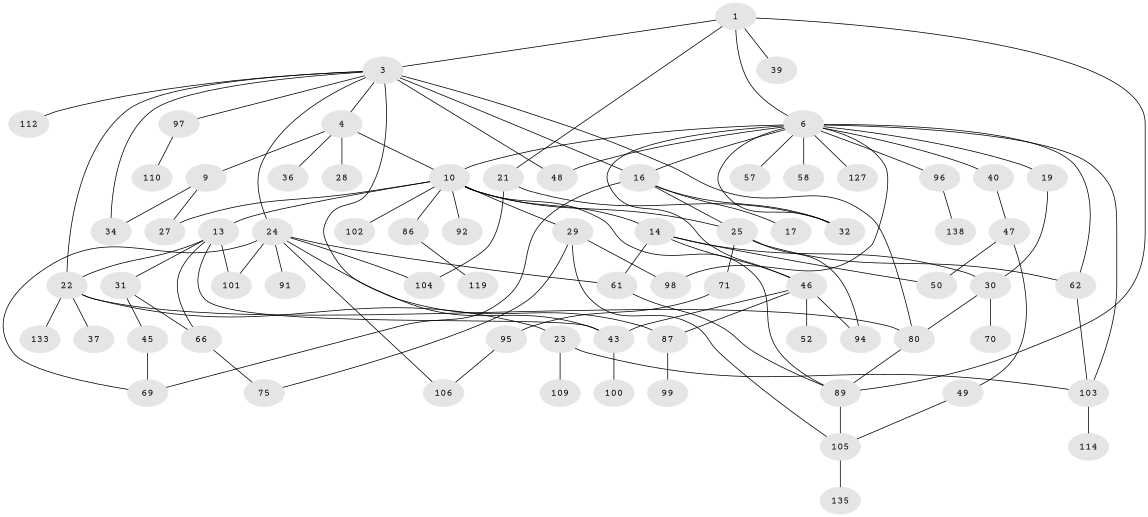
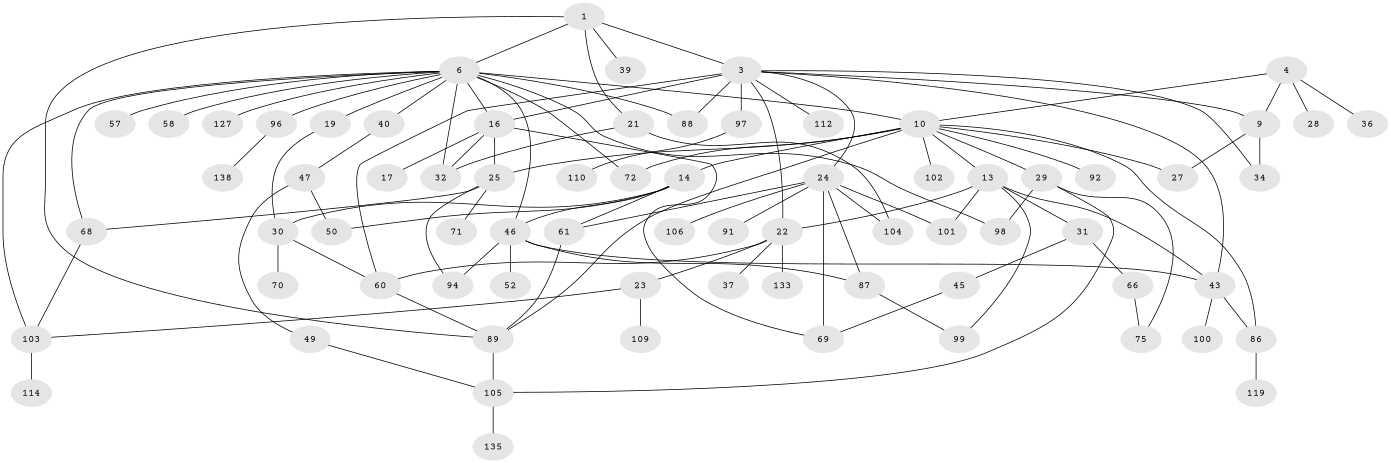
edge "3" -- "4": now "3" -- "9"
node "48": label "48" -> "88"
node "72": added
edge "13" -- "66": now "13" -- "99"
node "62": label "62" -> "68"
edge "43" -- "86": added
node "95": removed
node "80": label "80" -> "60"
